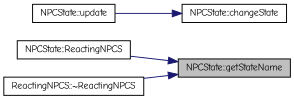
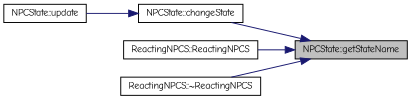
edge "NPCState::changeState" -> "NPCState::getStateName": added
node "NPCState::ReactingNPCS": label "NPCState::ReactingNPCS" -> "ReactingNPCS::ReactingNPCS"
